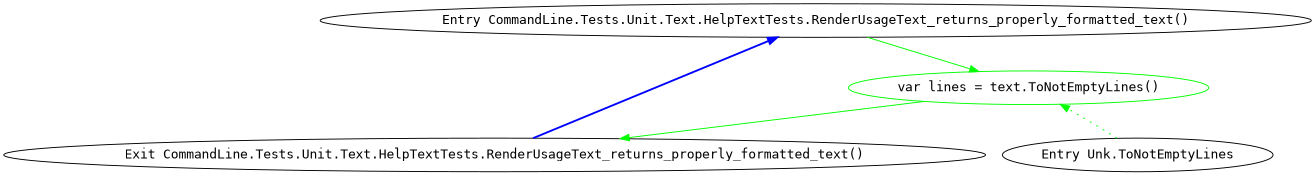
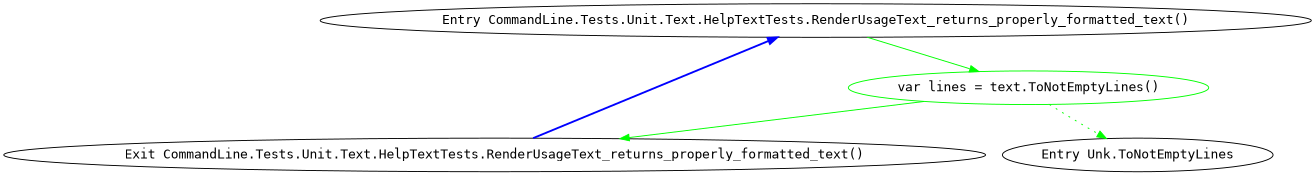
edge "Entry Unk.ToNotEmptyLines" -> "var lines = text.ToNotEmptyLines()": reversed
